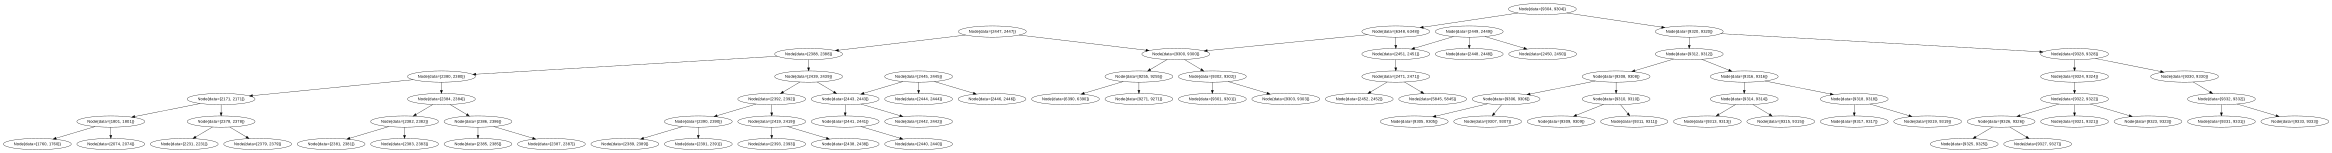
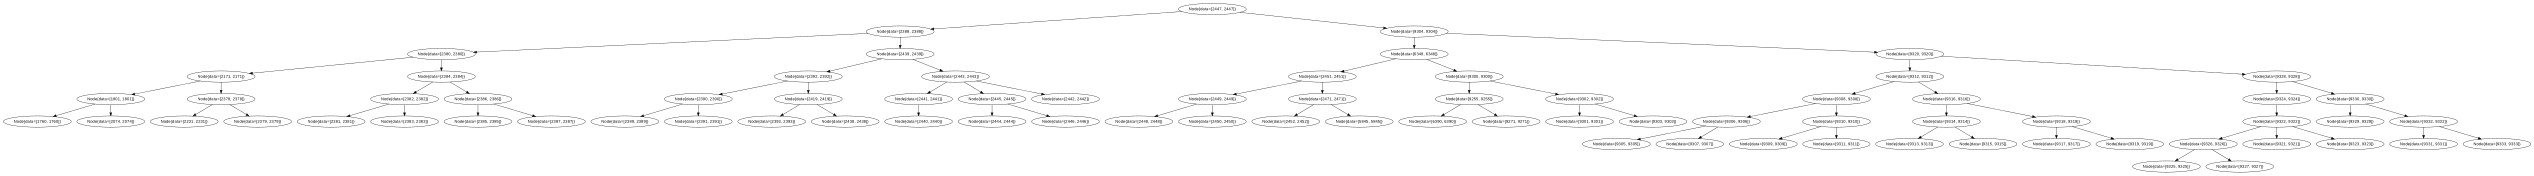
edge "Node{data=[2449, 2449]}" -> "Node{data=[2451, 2451]}": reversed
edge "Node{data=[2447, 2447]}" -> "Node{data=[9300, 9300]}": now "Node{data=[2447, 2447]}" -> "Node{data=[9304, 9304]}"
edge "Node{data=[2445, 2445]}" -> "Node{data=[2443, 2443]}": reversed
node "Node{data=[9329, 9329]}": added
